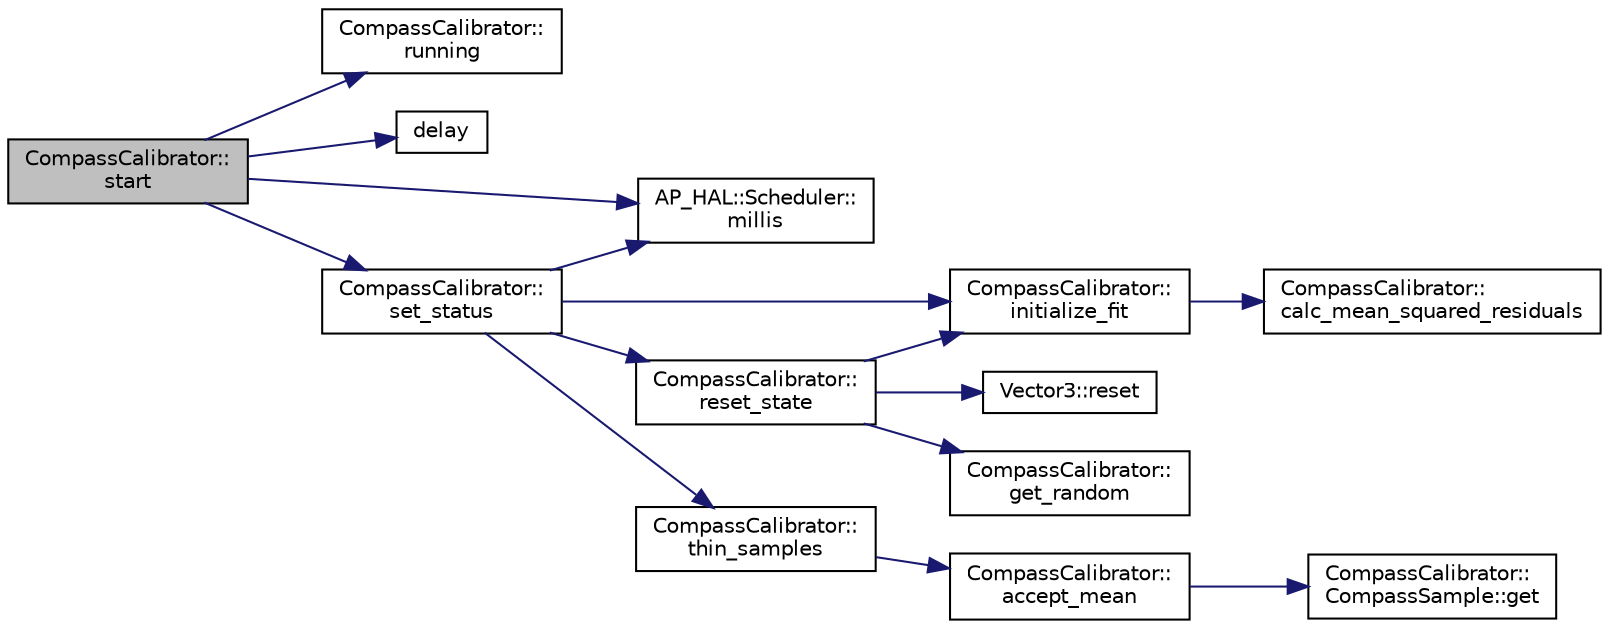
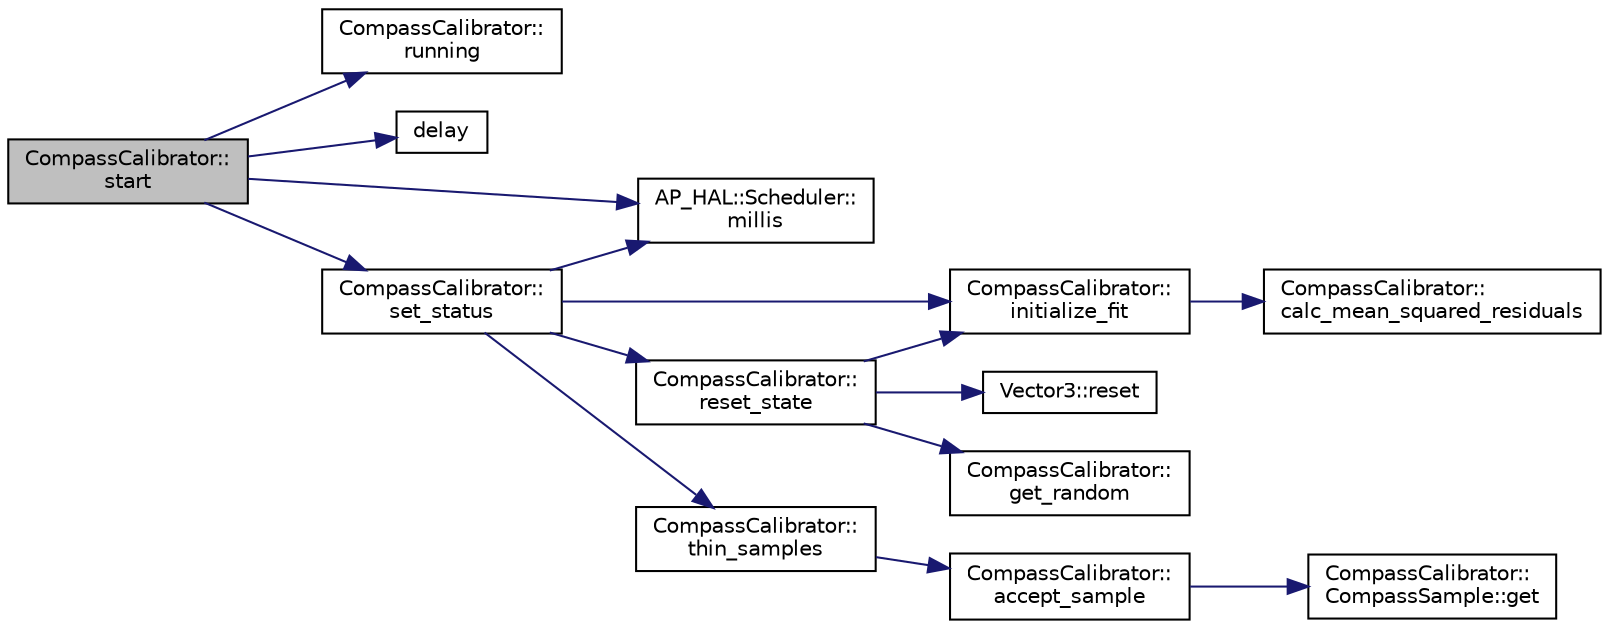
node "CompassCalibrator:: accept_mean": label "CompassCalibrator:: accept_mean" -> "CompassCalibrator:: accept_sample"
